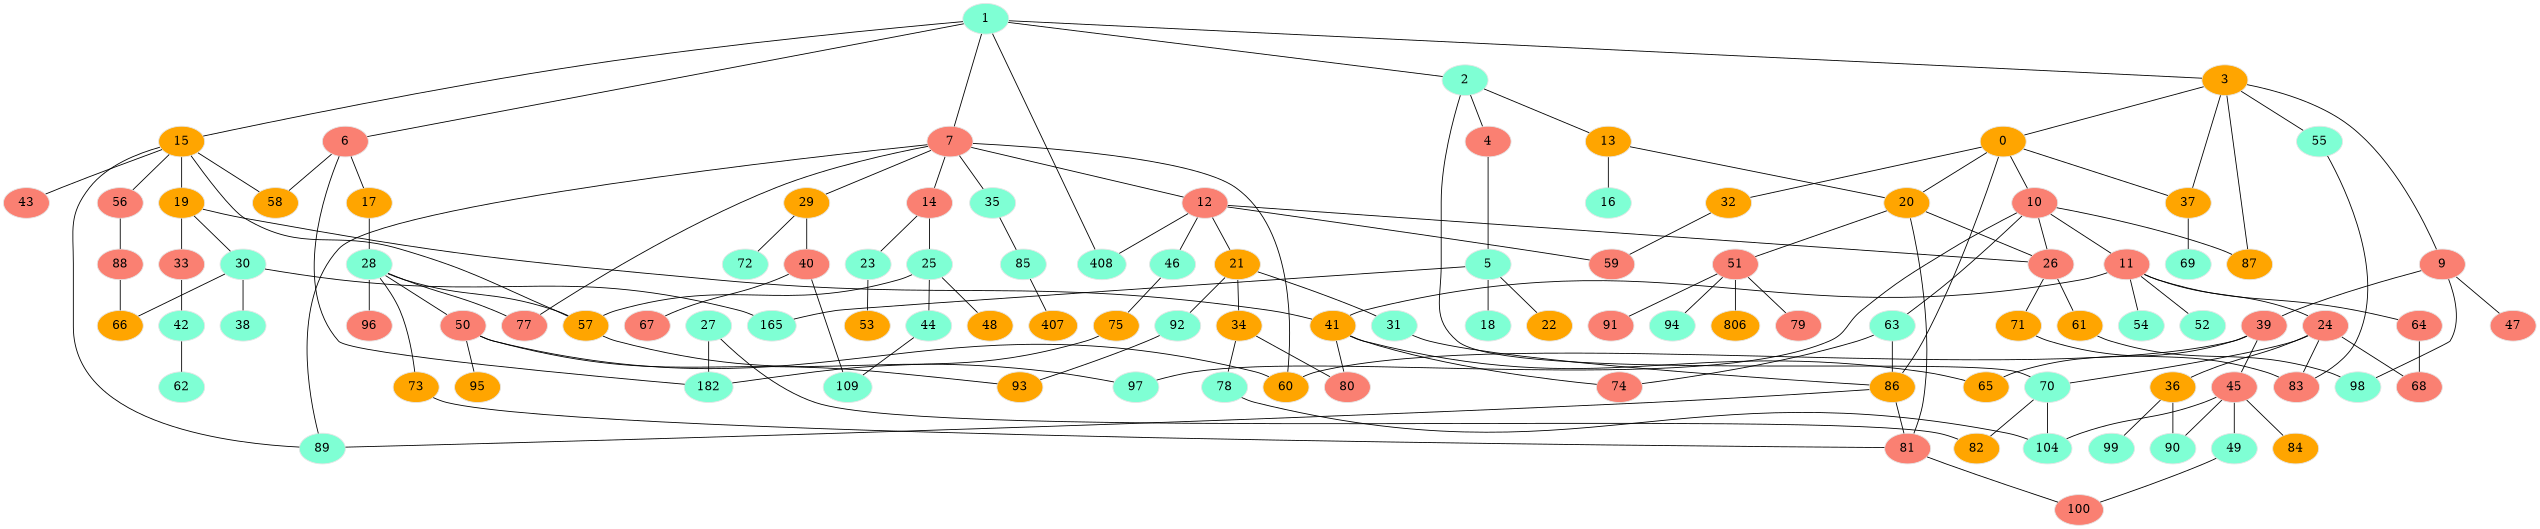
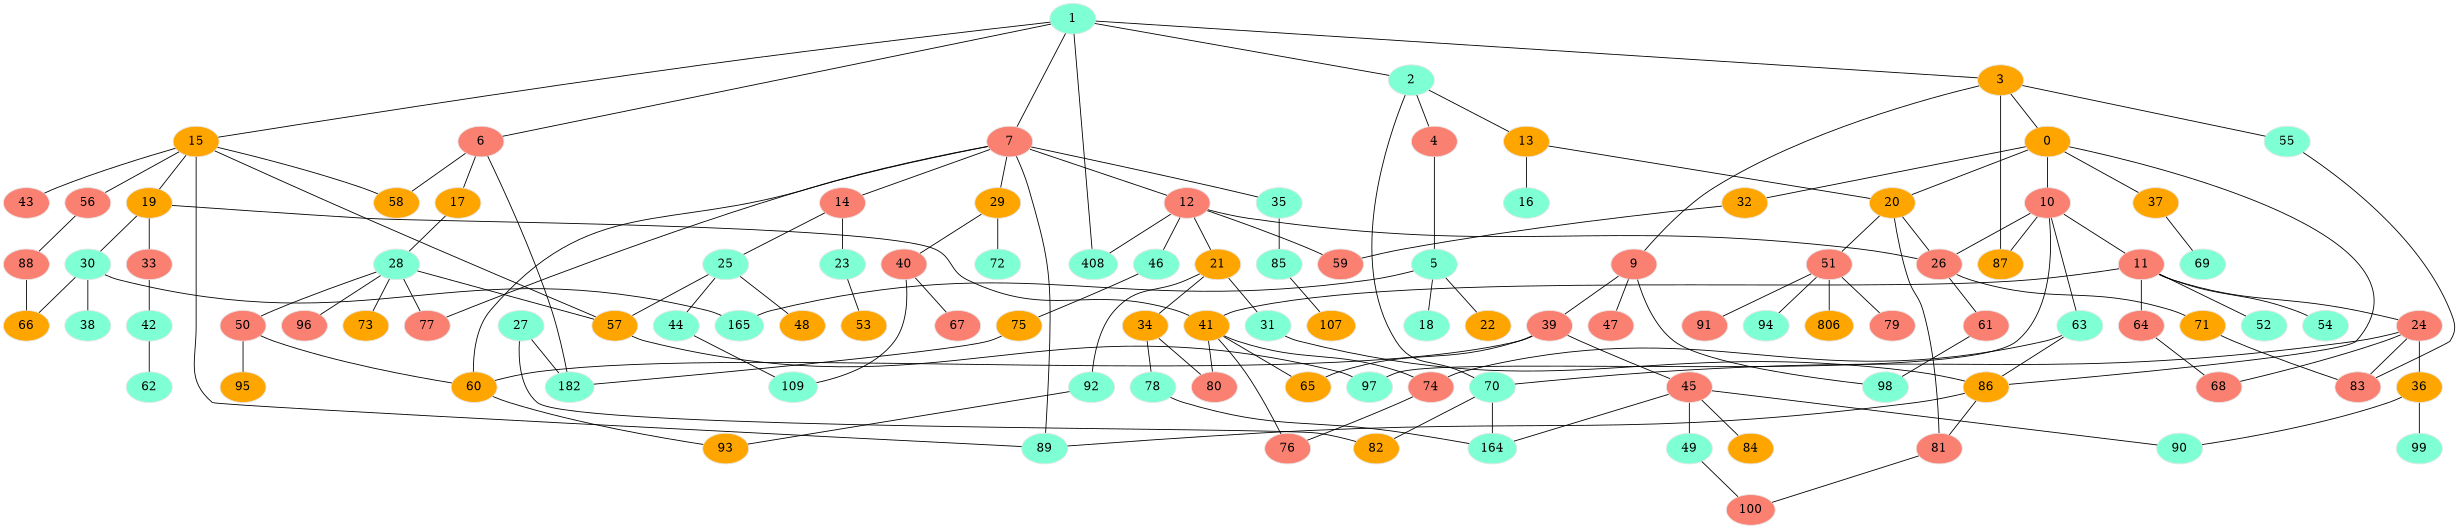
edge "3" -- "37": removed
node "407": label "407" -> "107"
node "61": fillcolor orange -> salmon
edge "50" -- "93": now "60" -- "93"
edge "73" -- "81": removed
node "76": added
node "104": label "104" -> "164"
